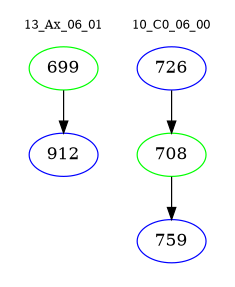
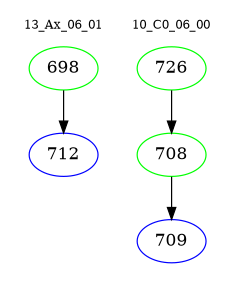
node "699": label "699" -> "698"
node "726": color blue -> green
node "912": label "912" -> "712"
node "759": label "759" -> "709"
